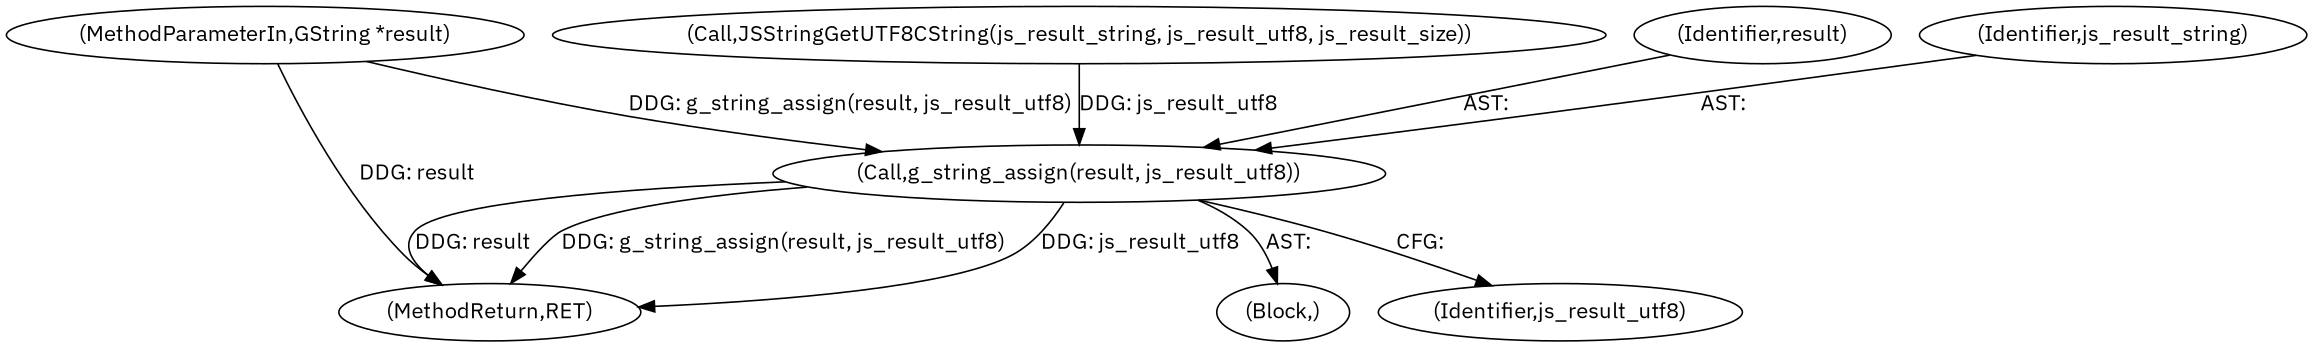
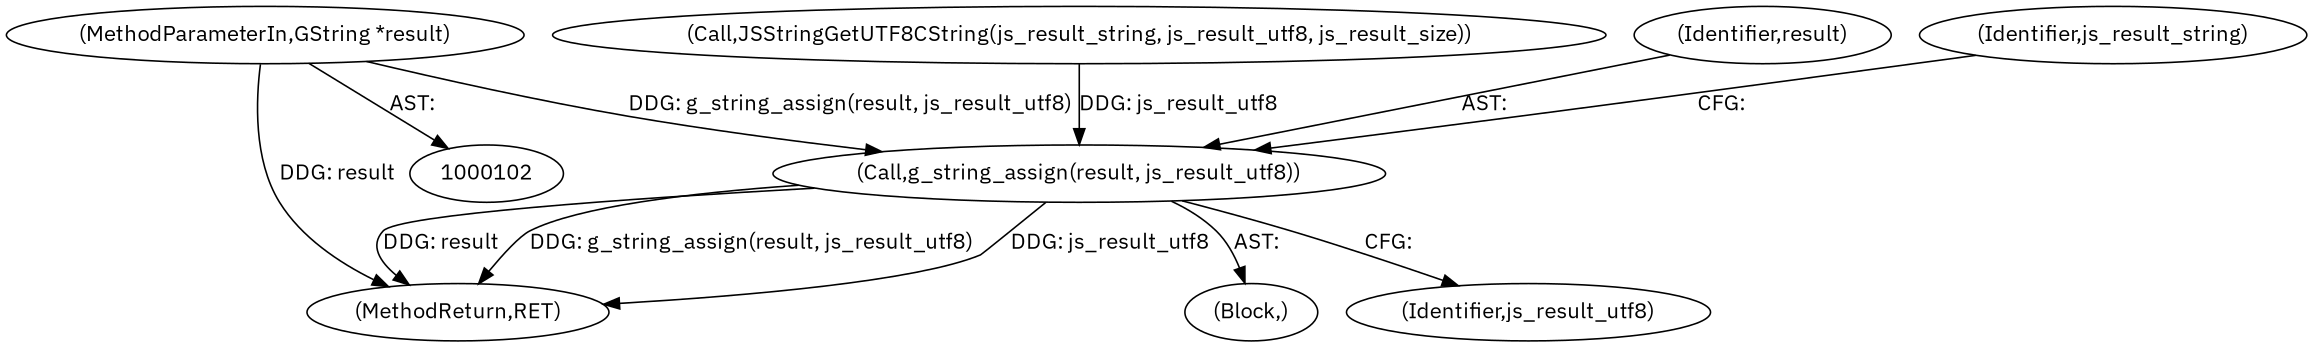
edge "(Identifier,js_result_string)" -> "(Call,g_string_assign(result, js_result_utf8))": label "AST: " -> "CFG: "
node "1000102": added
